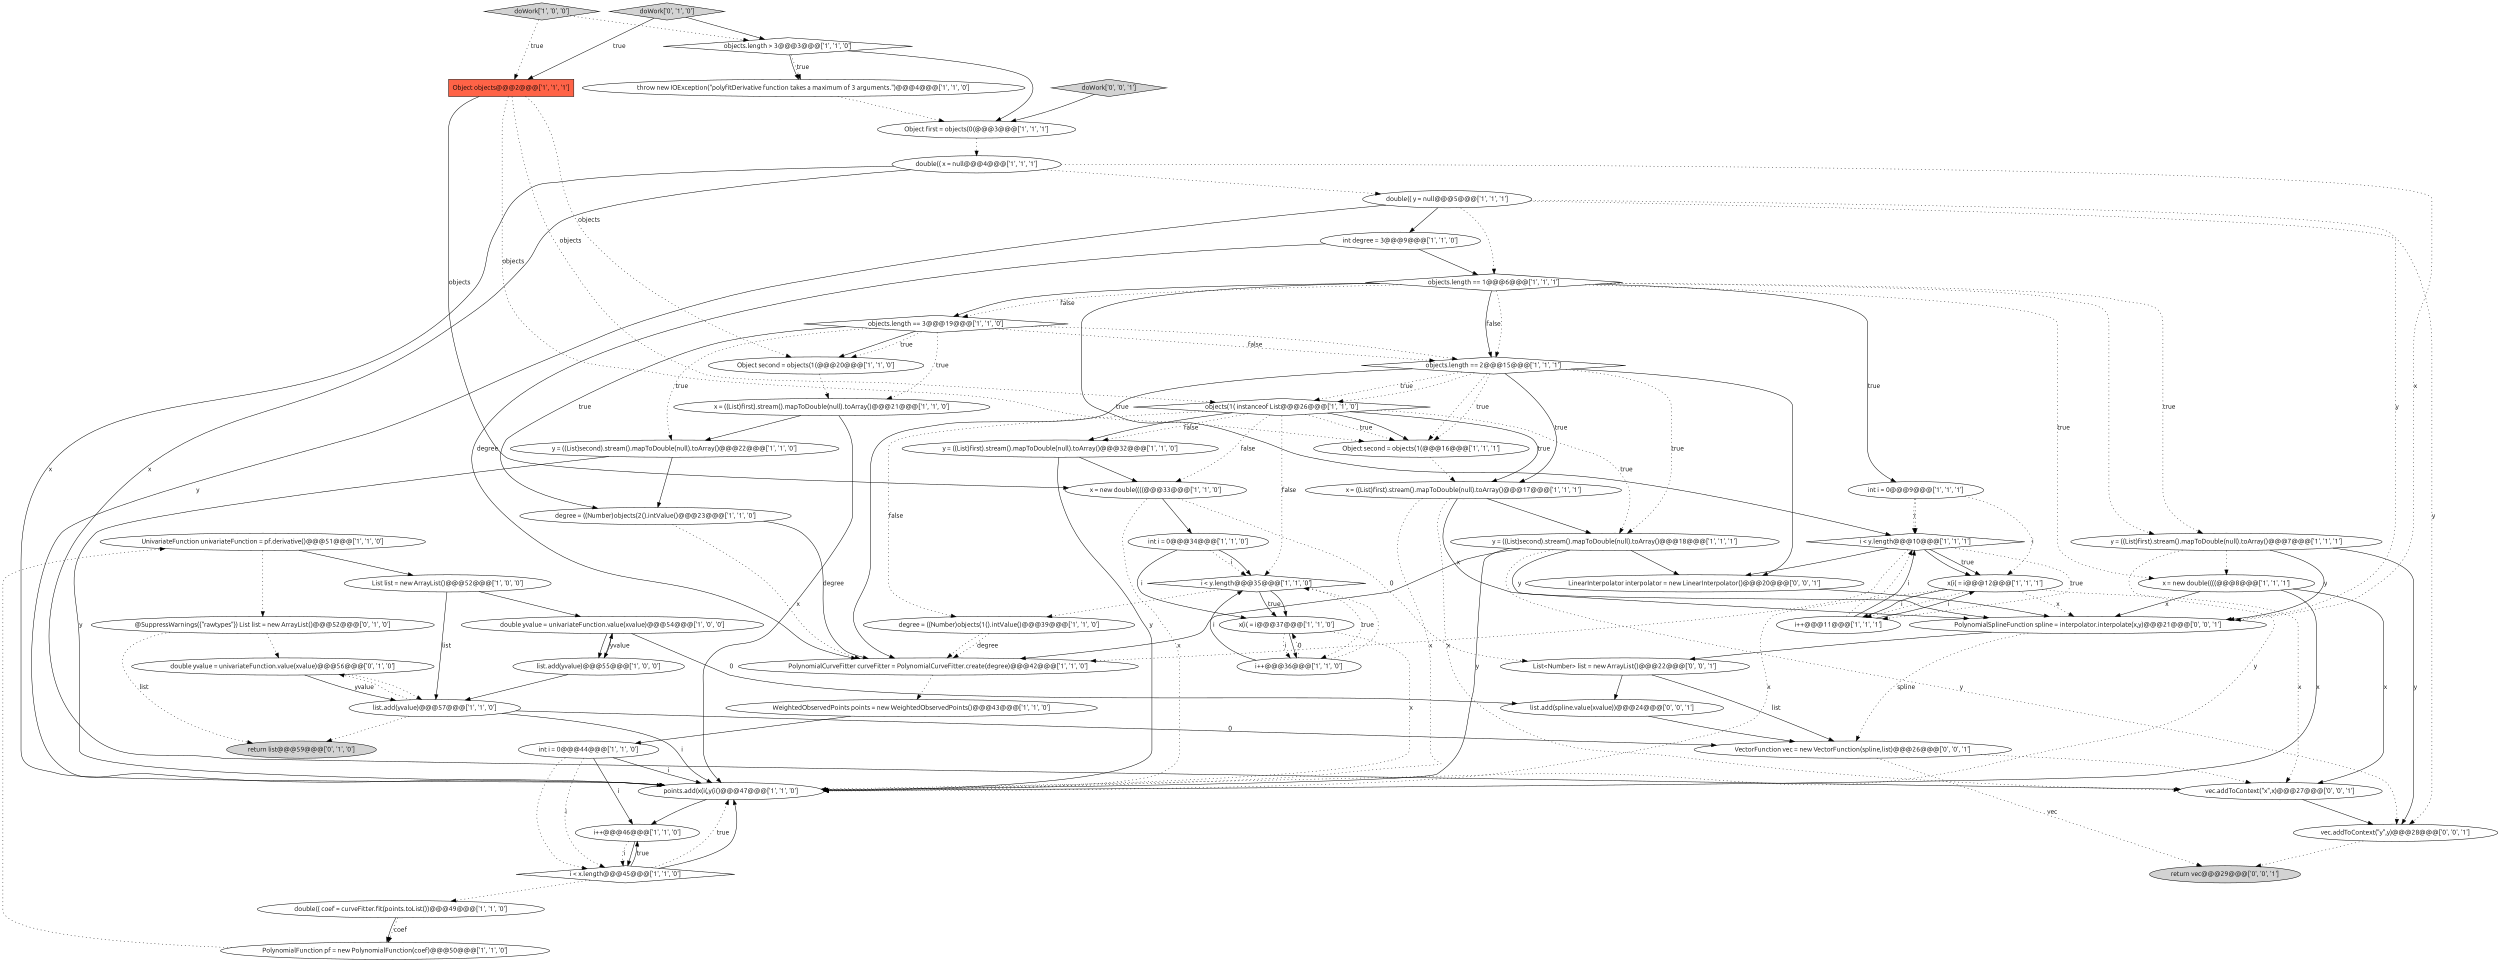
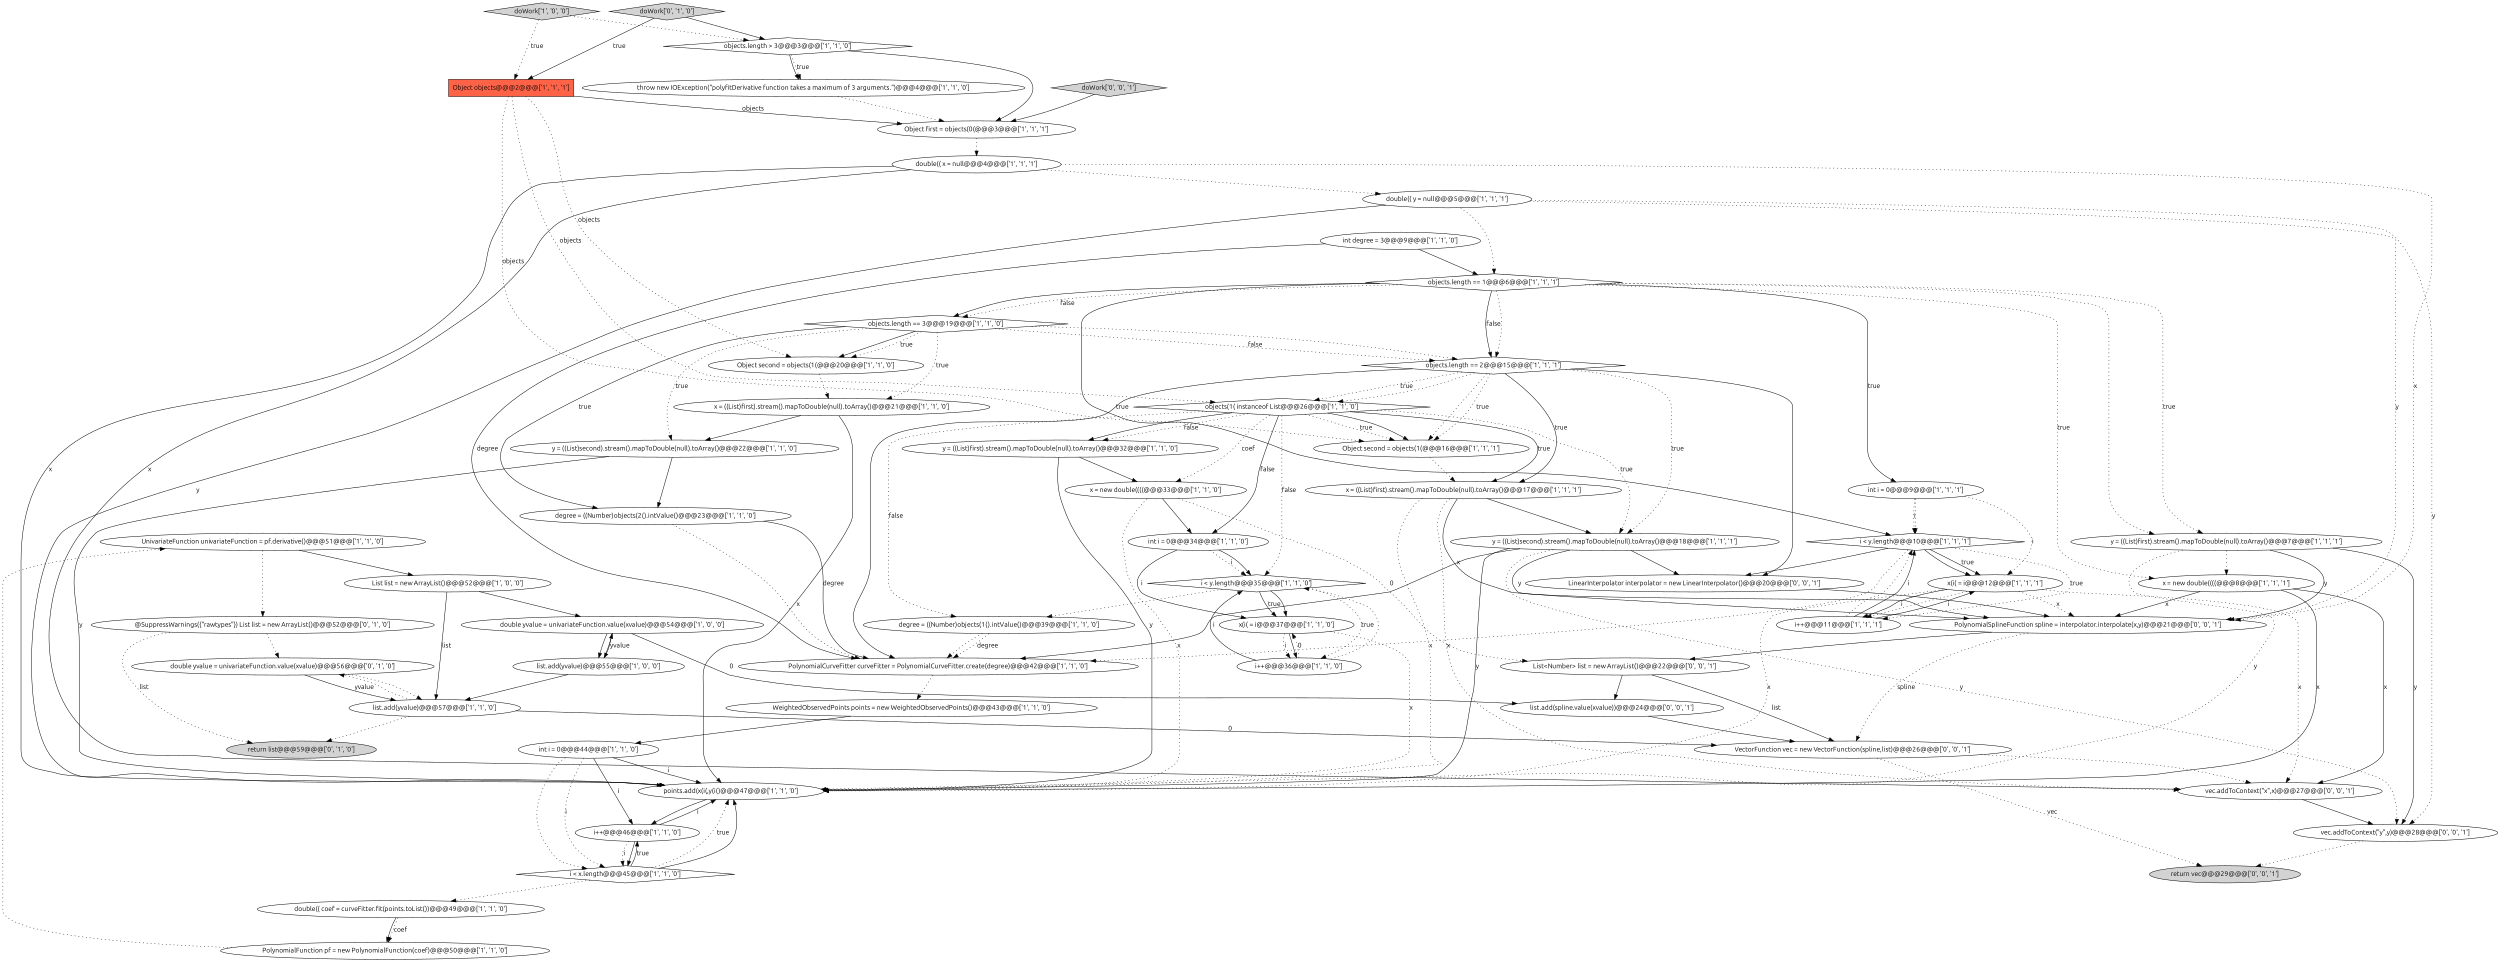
edge "double(( y = null@@@5@@@['1', '1', '1']" -> "int degree = 3@@@9@@@['1', '1', '0']": removed
edge "objects(1( instanceof List@@@26@@@['1', '1', '0']" -> "x = new double((((@@@33@@@['1', '1', '0']": label "false" -> "coef"
edge "Object objects@@@2@@@['1', '1', '1']" -> "x = new double((((@@@33@@@['1', '1', '0']": now "Object objects@@@2@@@['1', '1', '1']" -> "Object first = objects(0(@@@3@@@['1', '1', '1']"
edge "objects(1( instanceof List@@@26@@@['1', '1', '0']" -> "int i = 0@@@34@@@['1', '1', '0']": added, label "false"
edge "list.add(yvalue)@@@57@@@['1', '1', '0']" -> "points.add(x(i(,y(i()@@@47@@@['1', '1', '0']": now "i++@@@46@@@['1', '1', '0']" -> "points.add(x(i(,y(i()@@@47@@@['1', '1', '0']"
